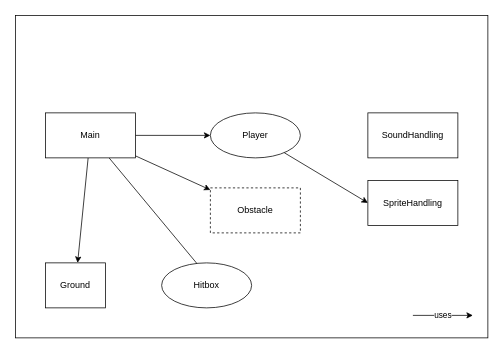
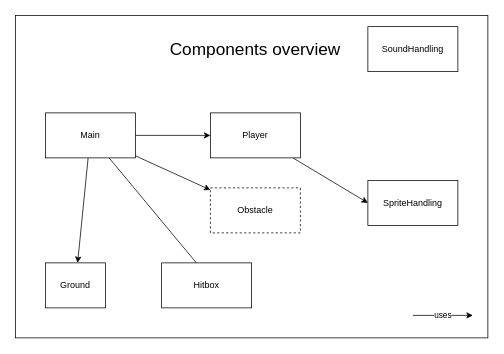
node "Components overview": added
node "Player": shape ellipse -> rectangle
node "SoundHandling": moved (413, 135) -> (413, 49)
node "Hitbox": shape ellipse -> rectangle
